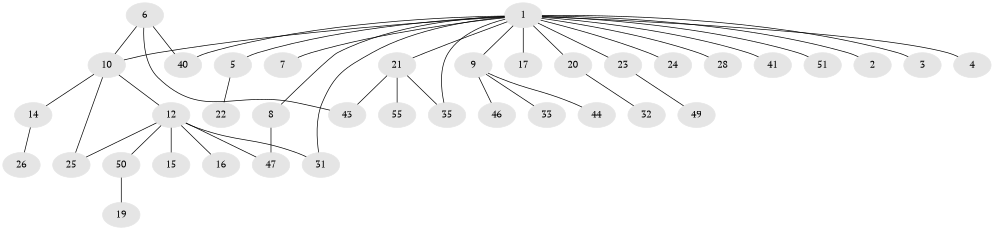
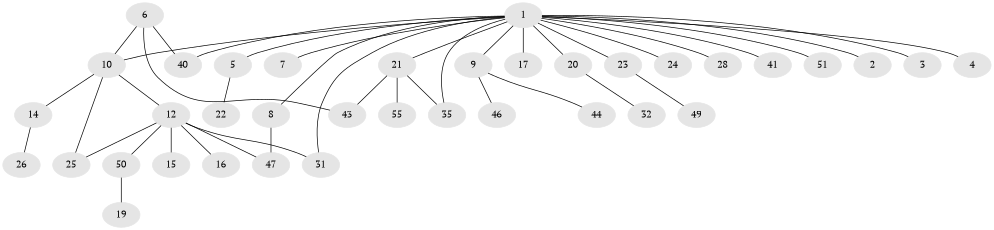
node "33": removed
